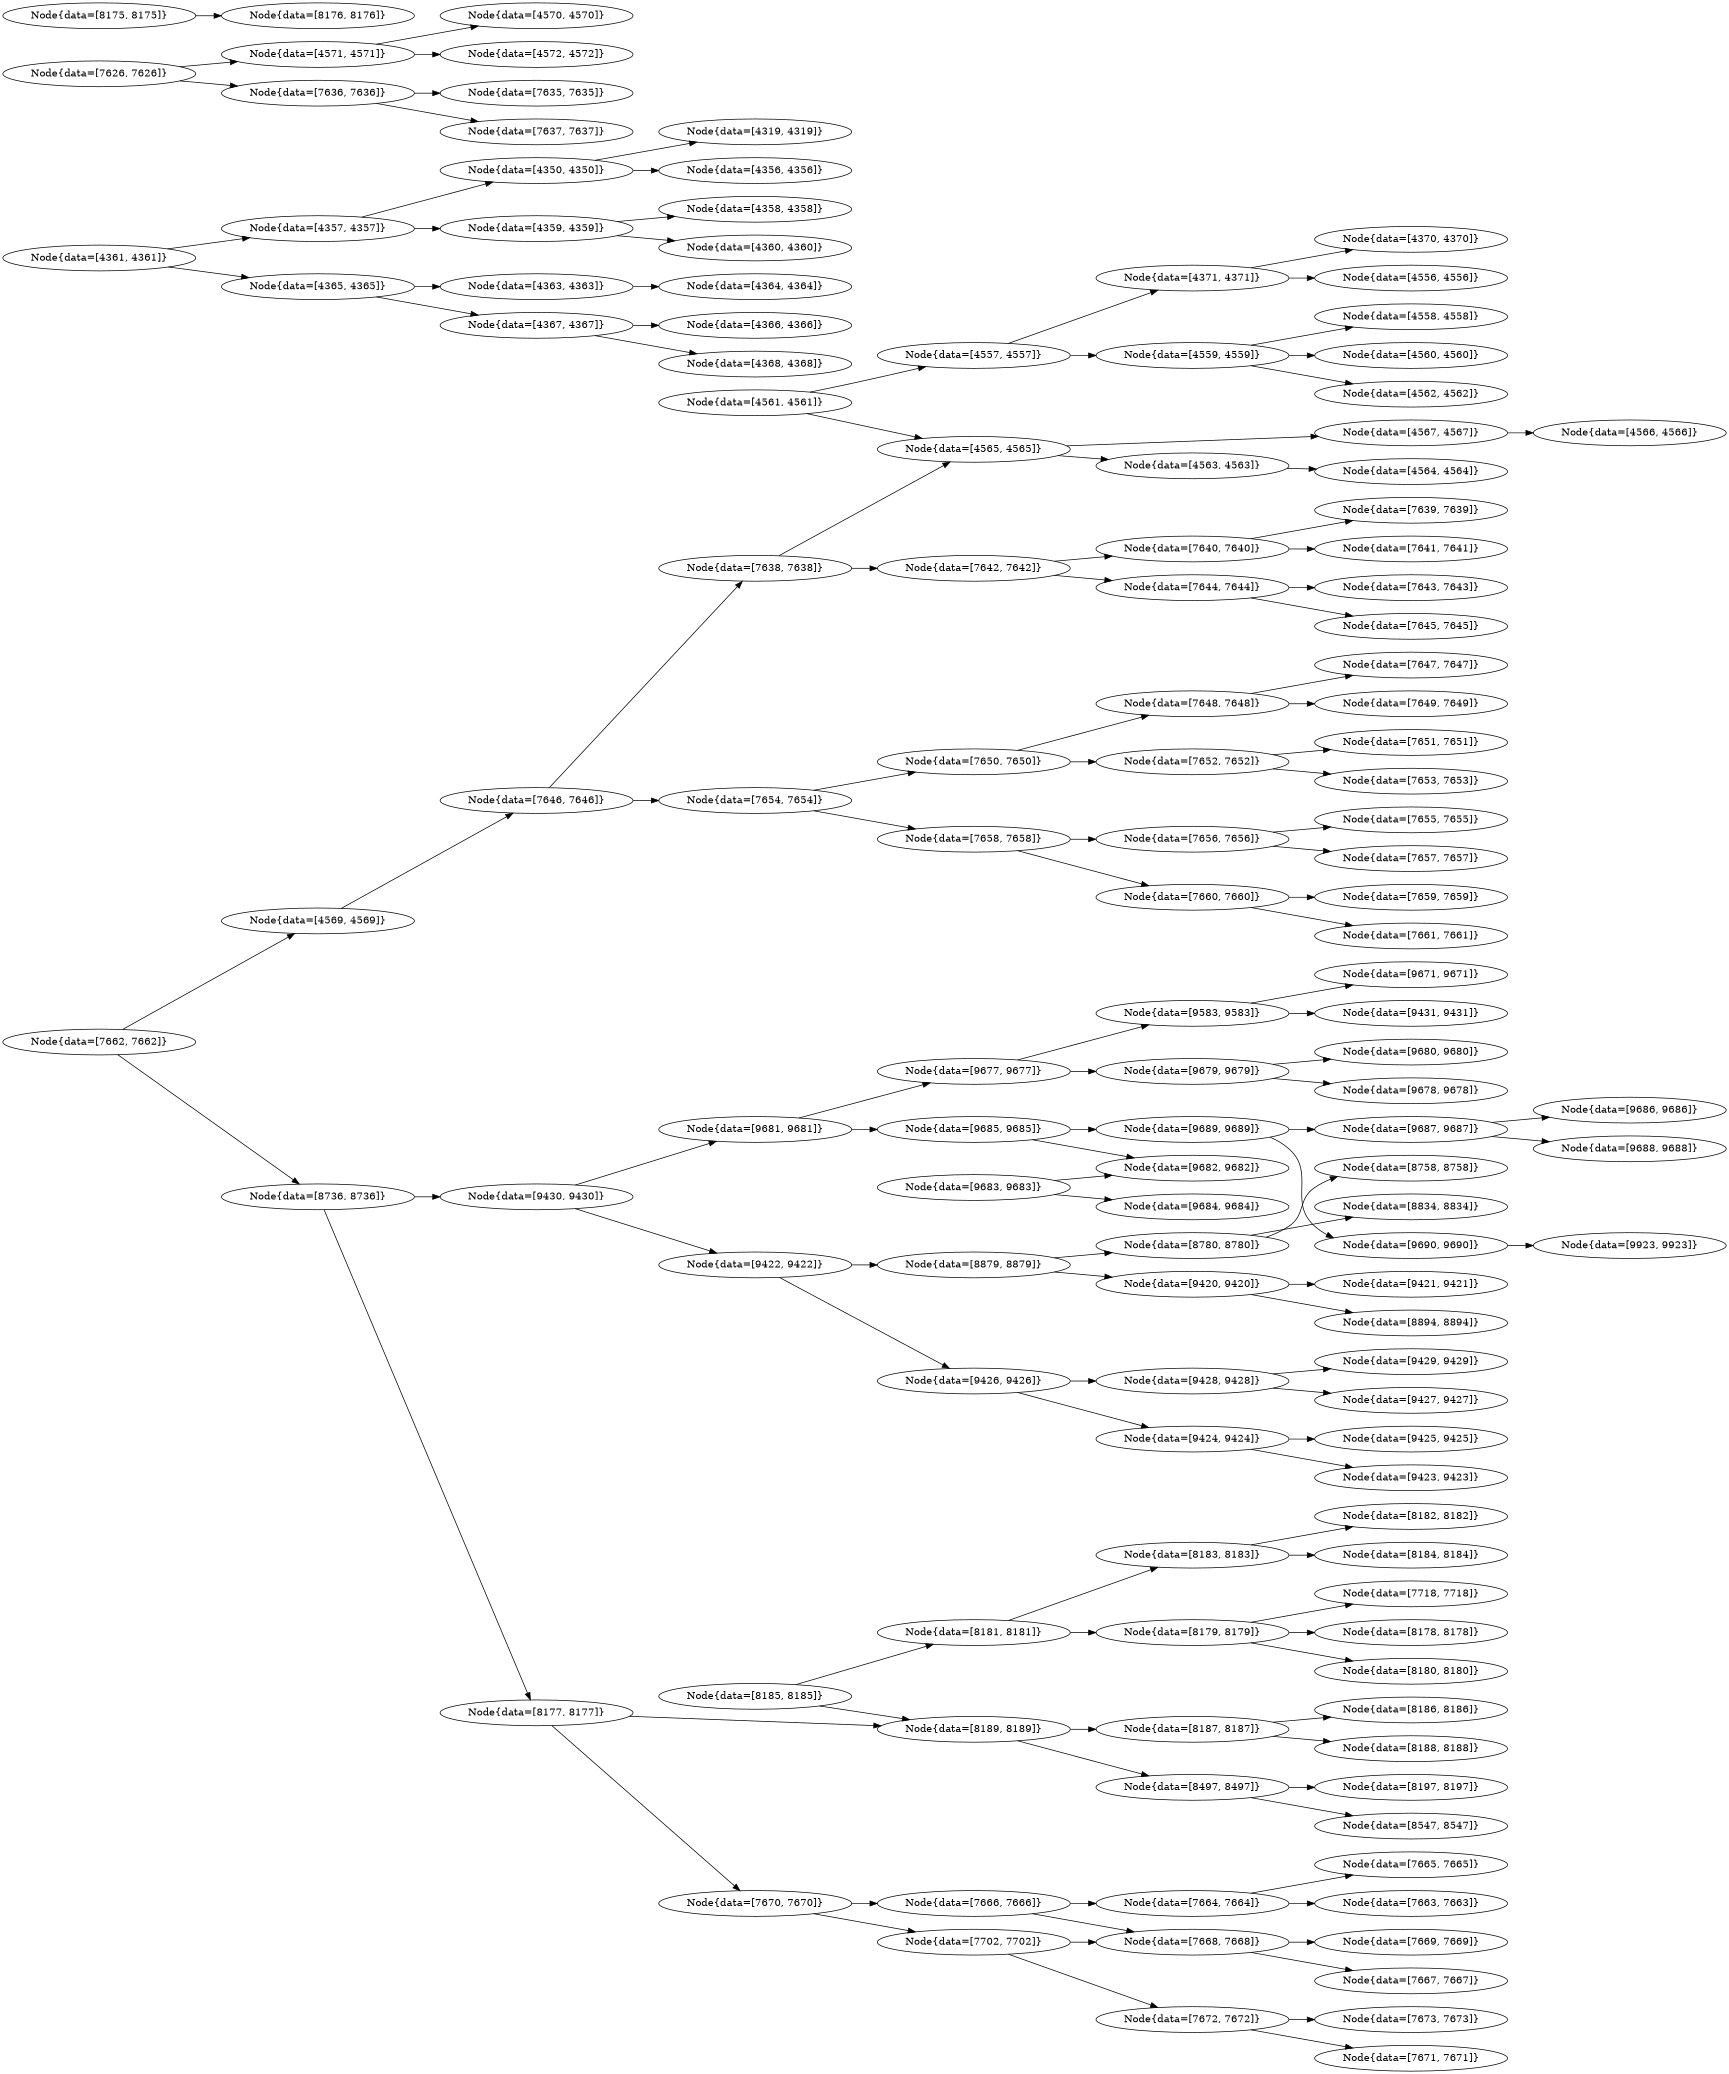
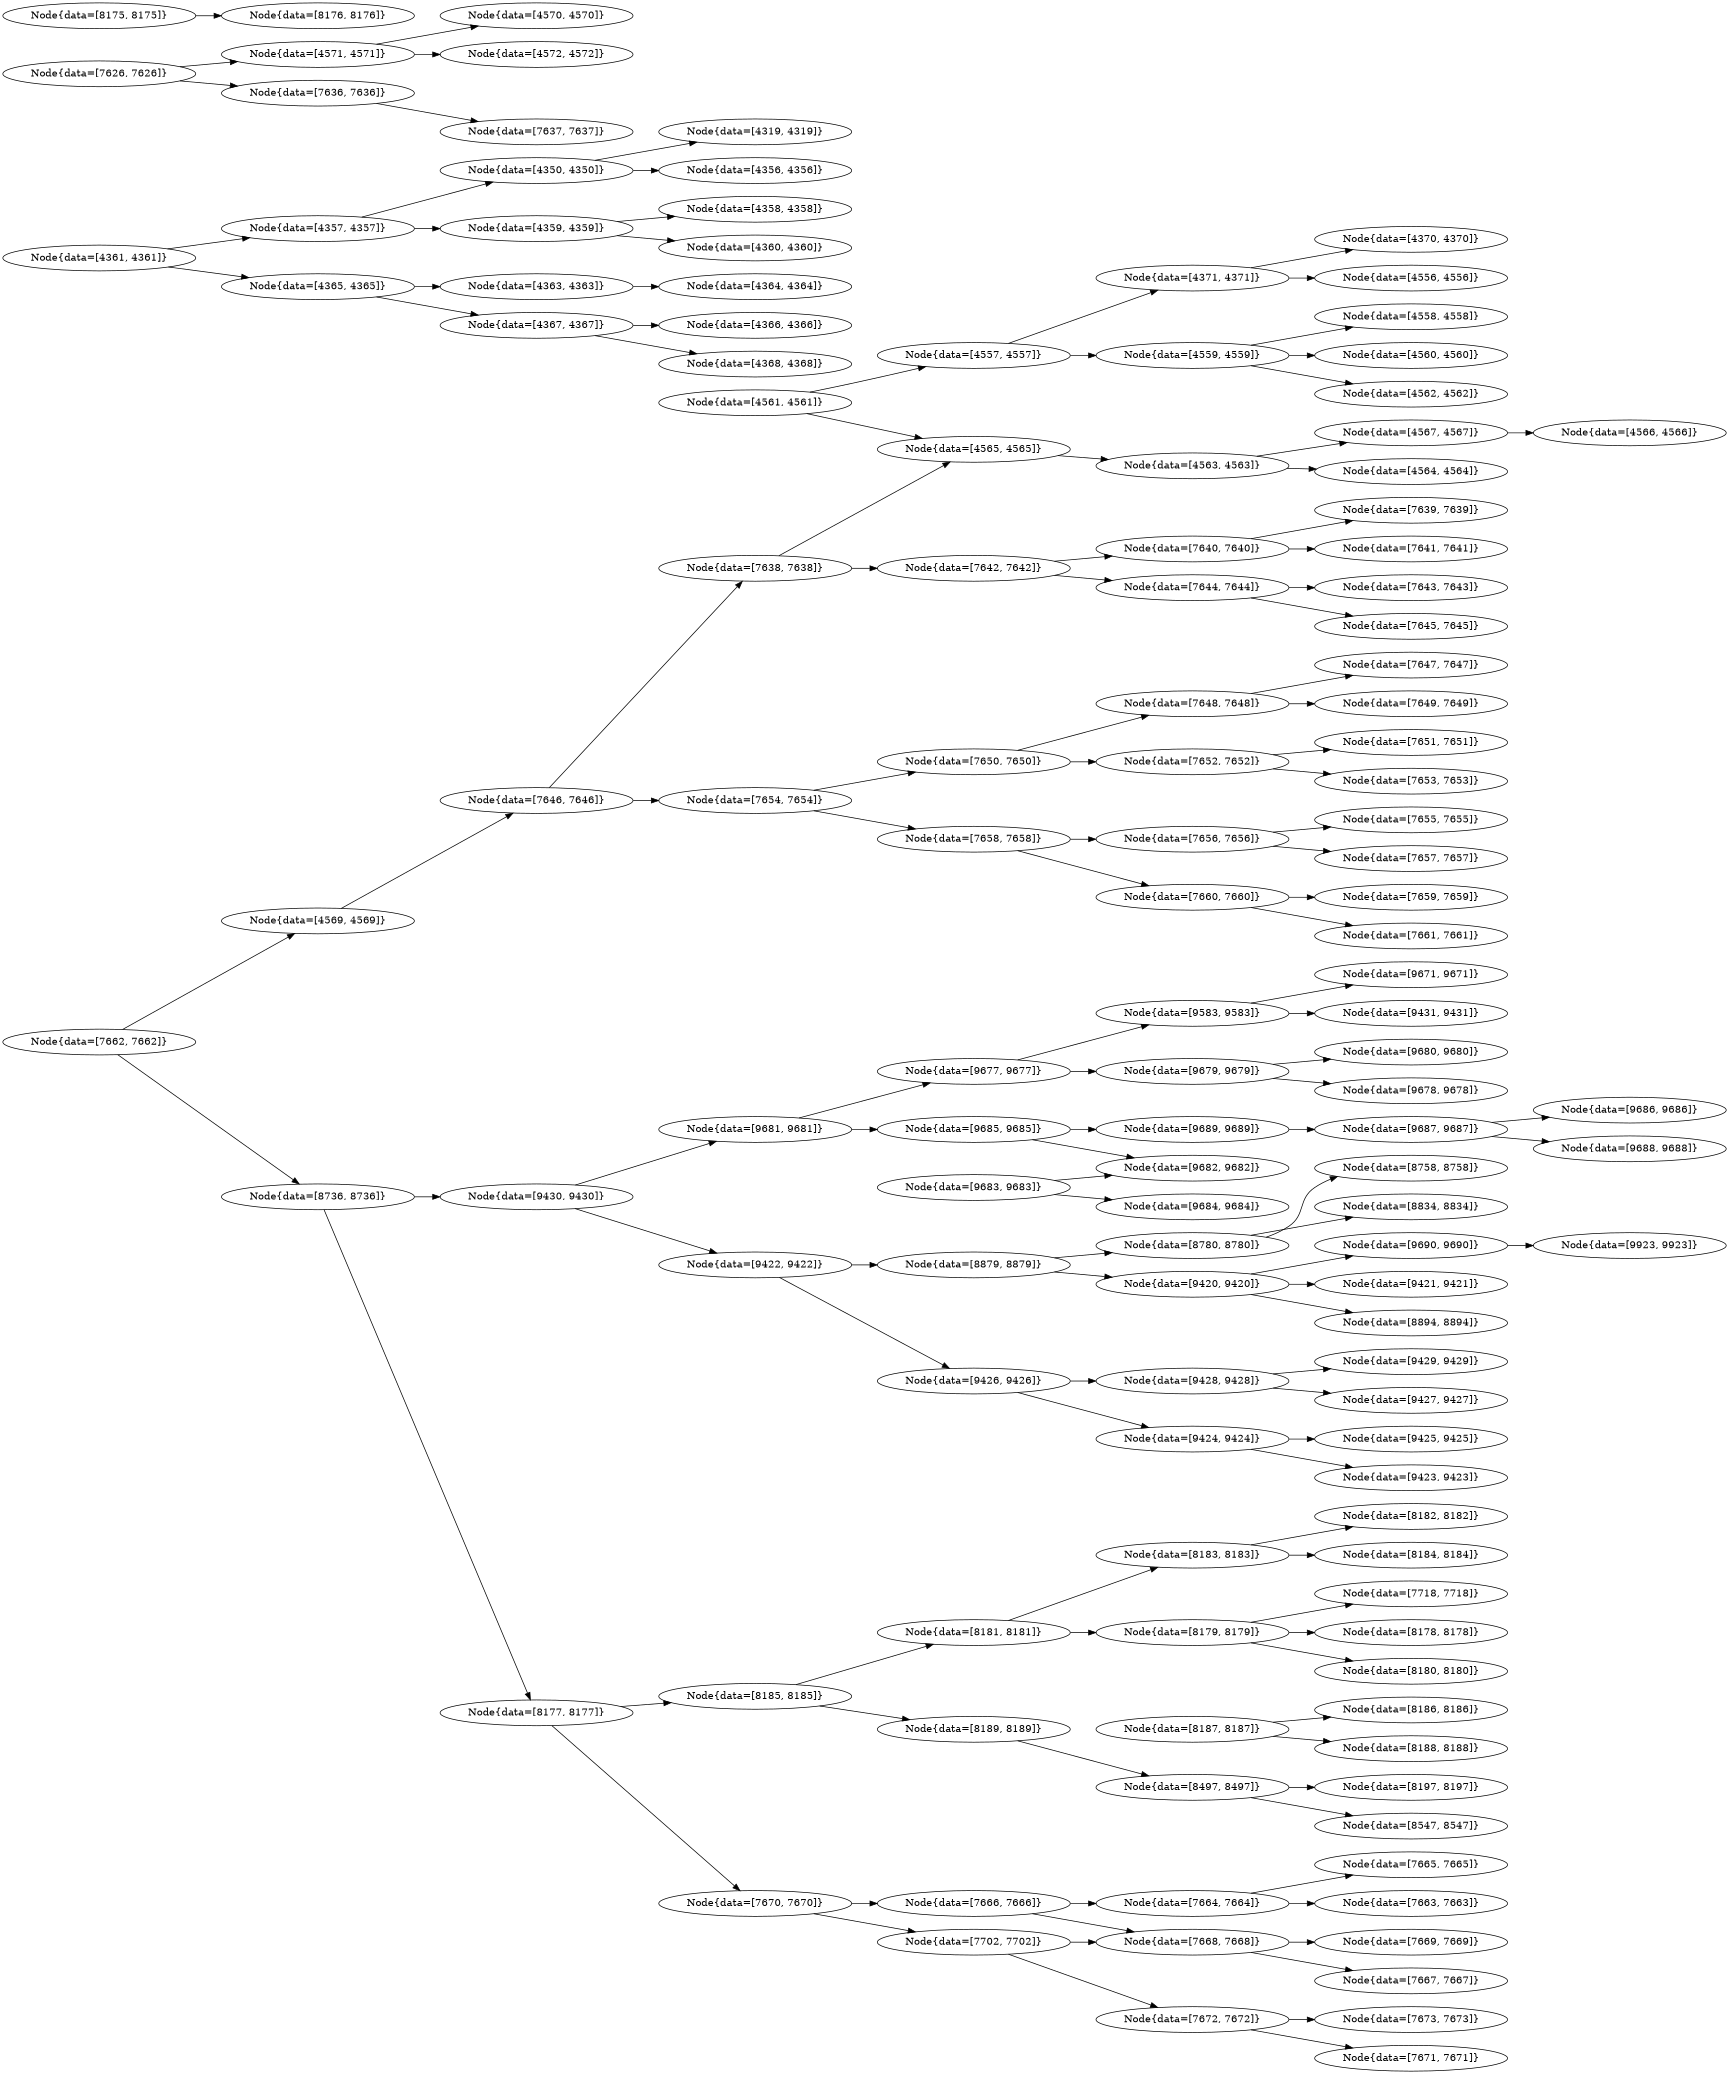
node "Node{data=[7635, 7635]}": removed
edge "Node{data=[4565, 4565]}" -> "Node{data=[4567, 4567]}": now "Node{data=[4563, 4563]}" -> "Node{data=[4567, 4567]}"
edge "Node{data=[9689, 9689]}" -> "Node{data=[9690, 9690]}": now "Node{data=[9420, 9420]}" -> "Node{data=[9690, 9690]}"
edge "Node{data=[8177, 8177]}" -> "Node{data=[8189, 8189]}": now "Node{data=[8177, 8177]}" -> "Node{data=[8185, 8185]}"
edge "Node{data=[8189, 8189]}" -> "Node{data=[8187, 8187]}": removed
